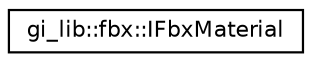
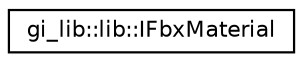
node "gi_lib::fbx::IFbxMaterial": label "gi_lib::fbx::IFbxMaterial" -> "gi_lib::lib::IFbxMaterial"
